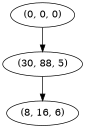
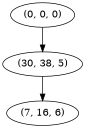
node "(30, 88, 5)": label "(30, 88, 5)" -> "(30, 38, 5)"
node "(8, 16, 6)": label "(8, 16, 6)" -> "(7, 16, 6)"
